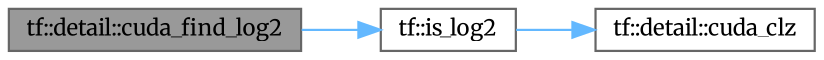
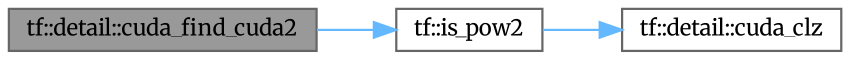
node "tf::detail::cuda_find_log2": label "tf::detail::cuda_find_log2" -> "tf::detail::cuda_find_cuda2"
node "tf::is_log2": label "tf::is_log2" -> "tf::is_pow2"
